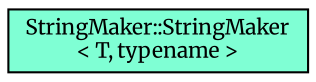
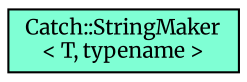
node "StringMaker::StringMaker < T, typename >": label "StringMaker::StringMaker < T, typename >" -> "Catch::StringMaker < T, typename >"
